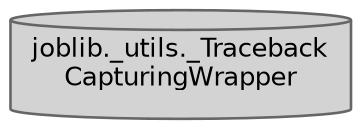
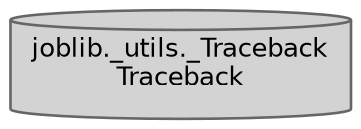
node "joblib._utils._Traceback CapturingWrapper": label "joblib._utils._Traceback CapturingWrapper" -> "joblib._utils._Traceback Traceback"
